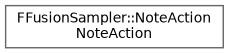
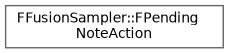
node "FFusionSampler::NoteAction NoteAction": label "FFusionSampler::NoteAction NoteAction" -> "FFusionSampler::FPending NoteAction"
